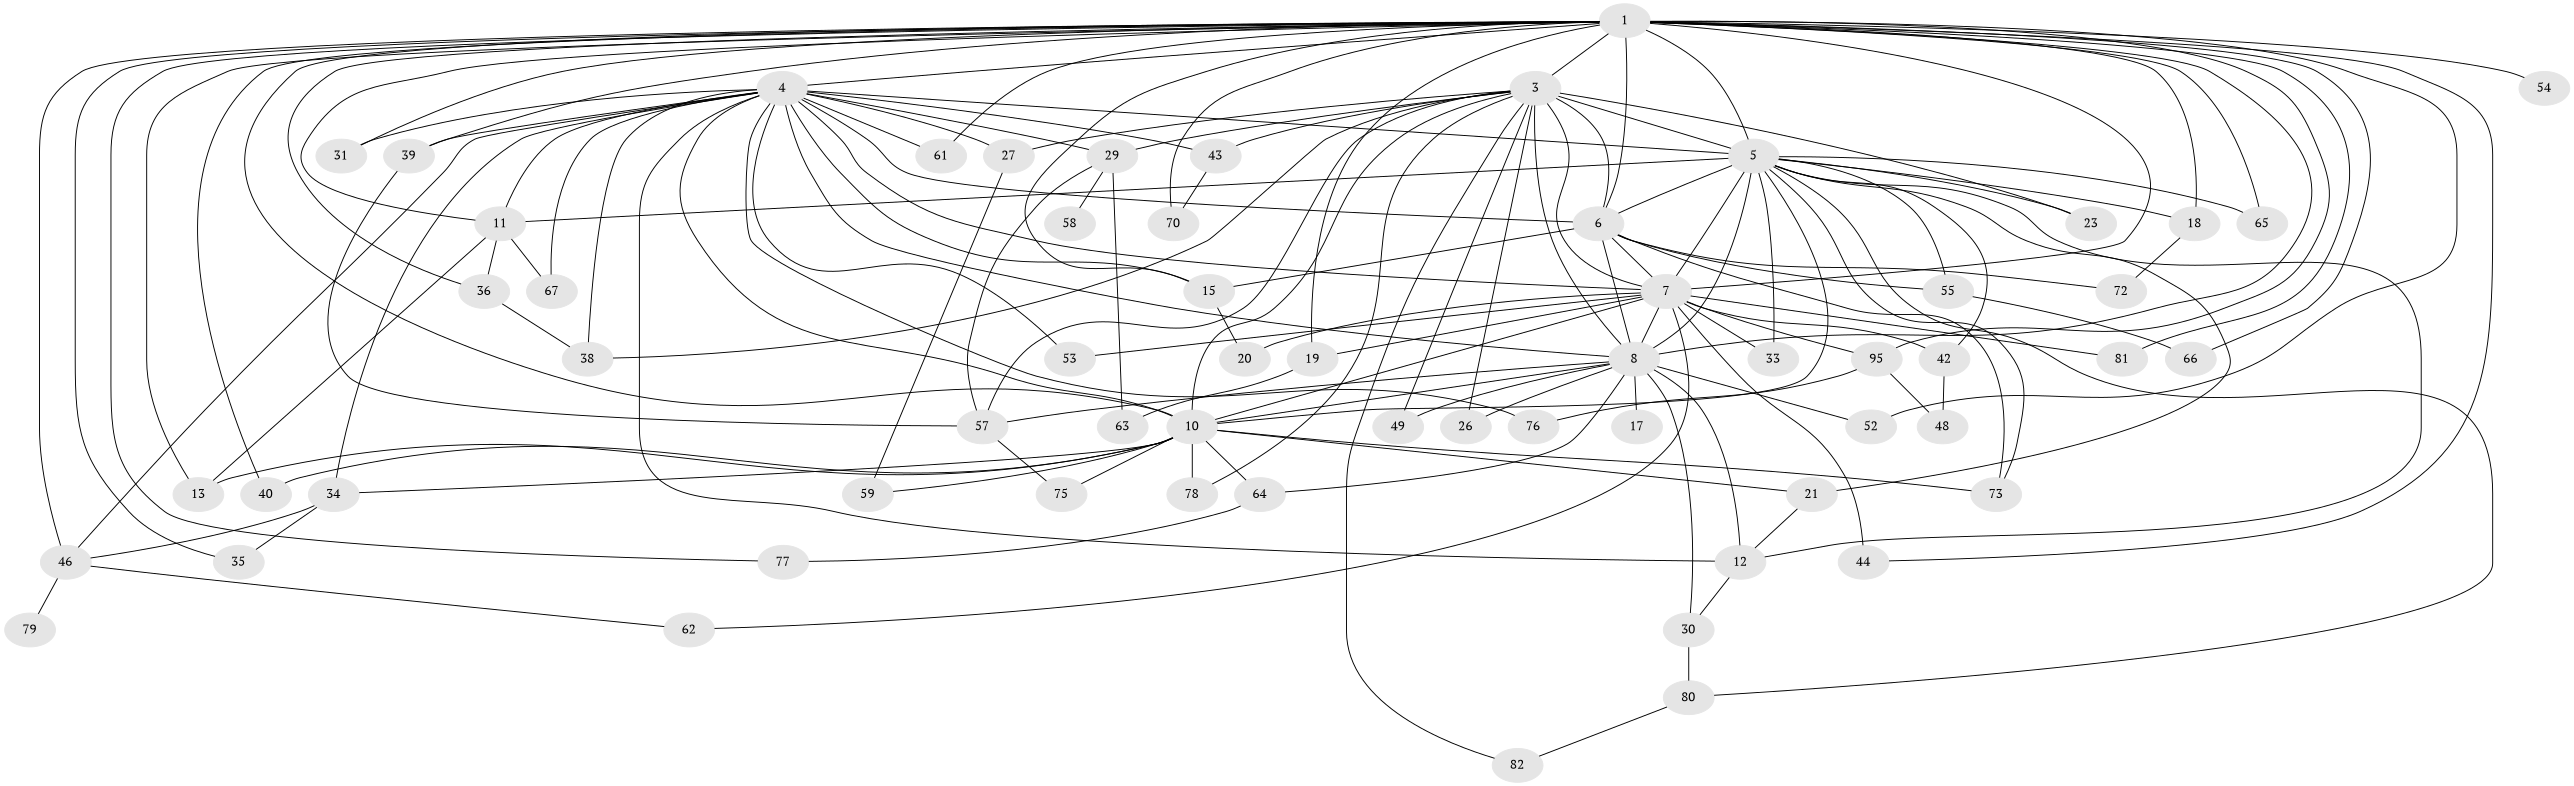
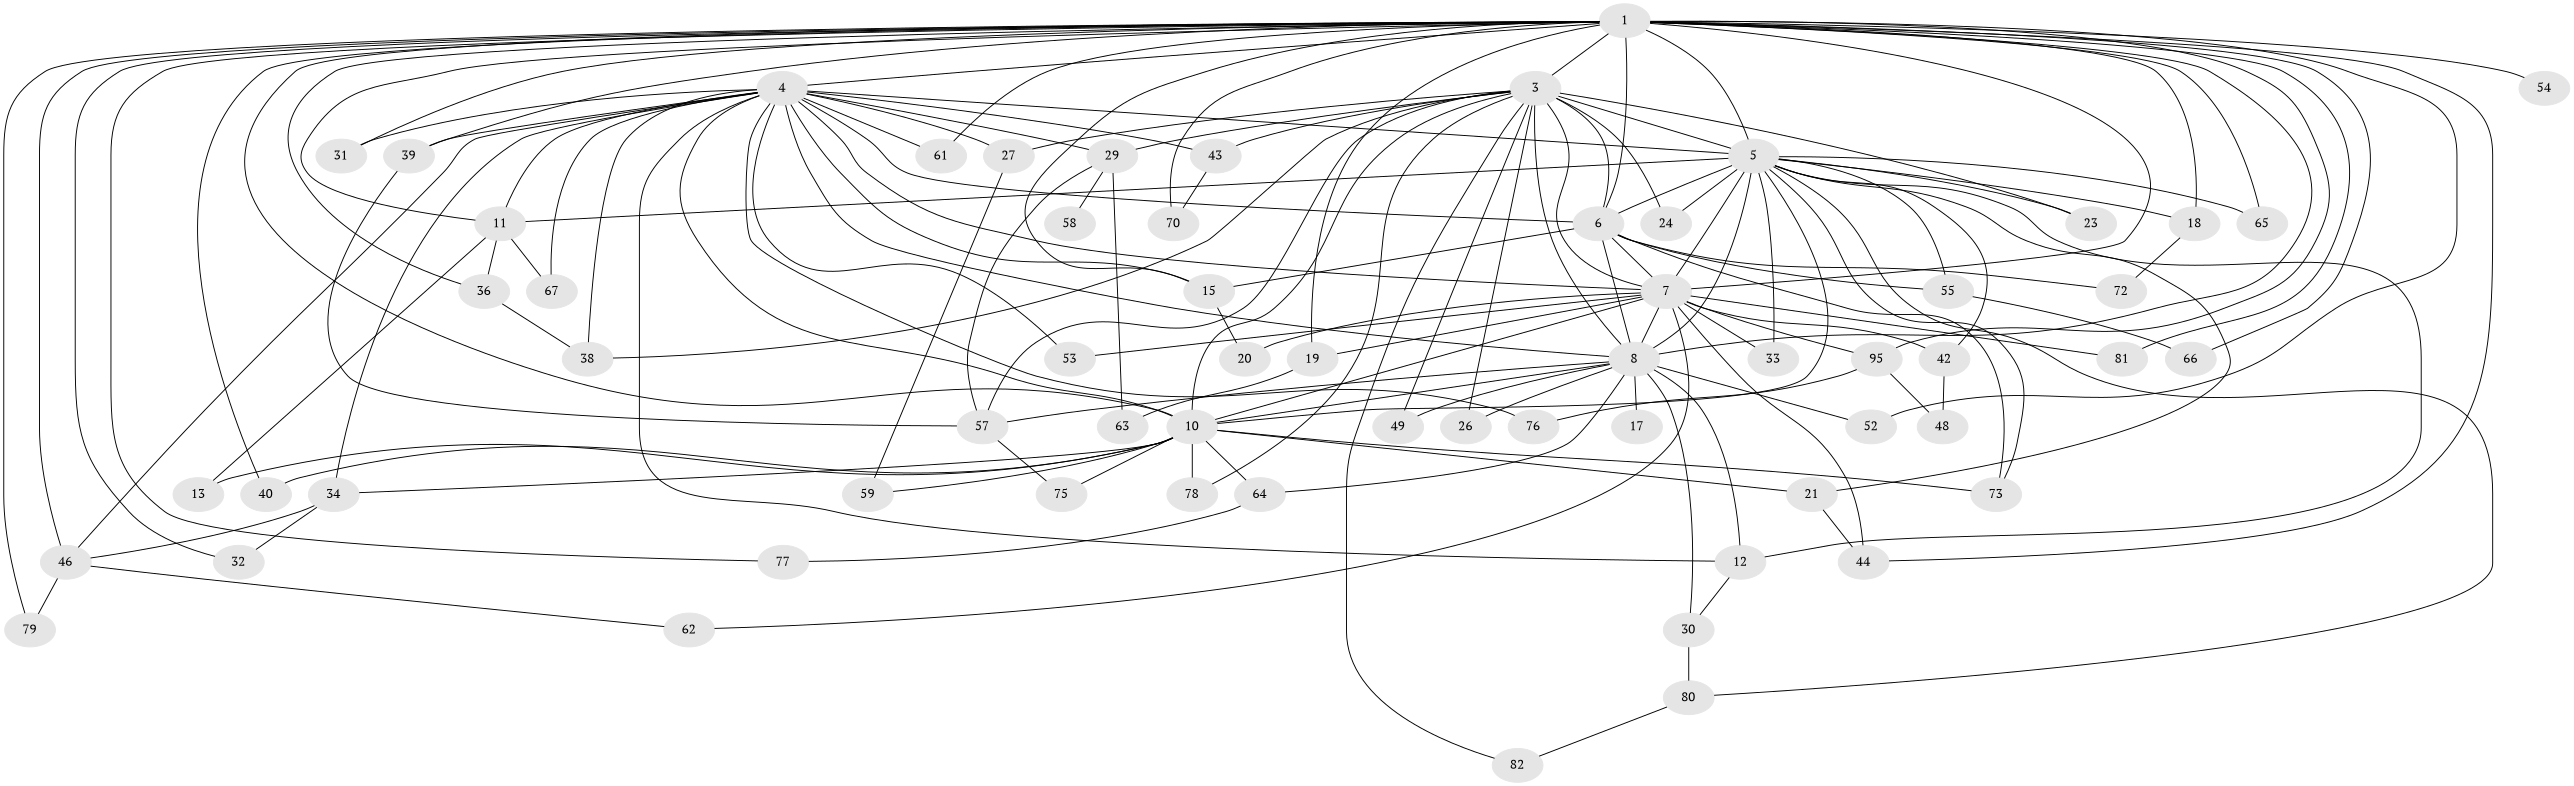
edge "1" -- "13": now "1" -- "79"
node "24": added
edge "21" -- "12": now "21" -- "44"
node "35": label "35" -> "32"
